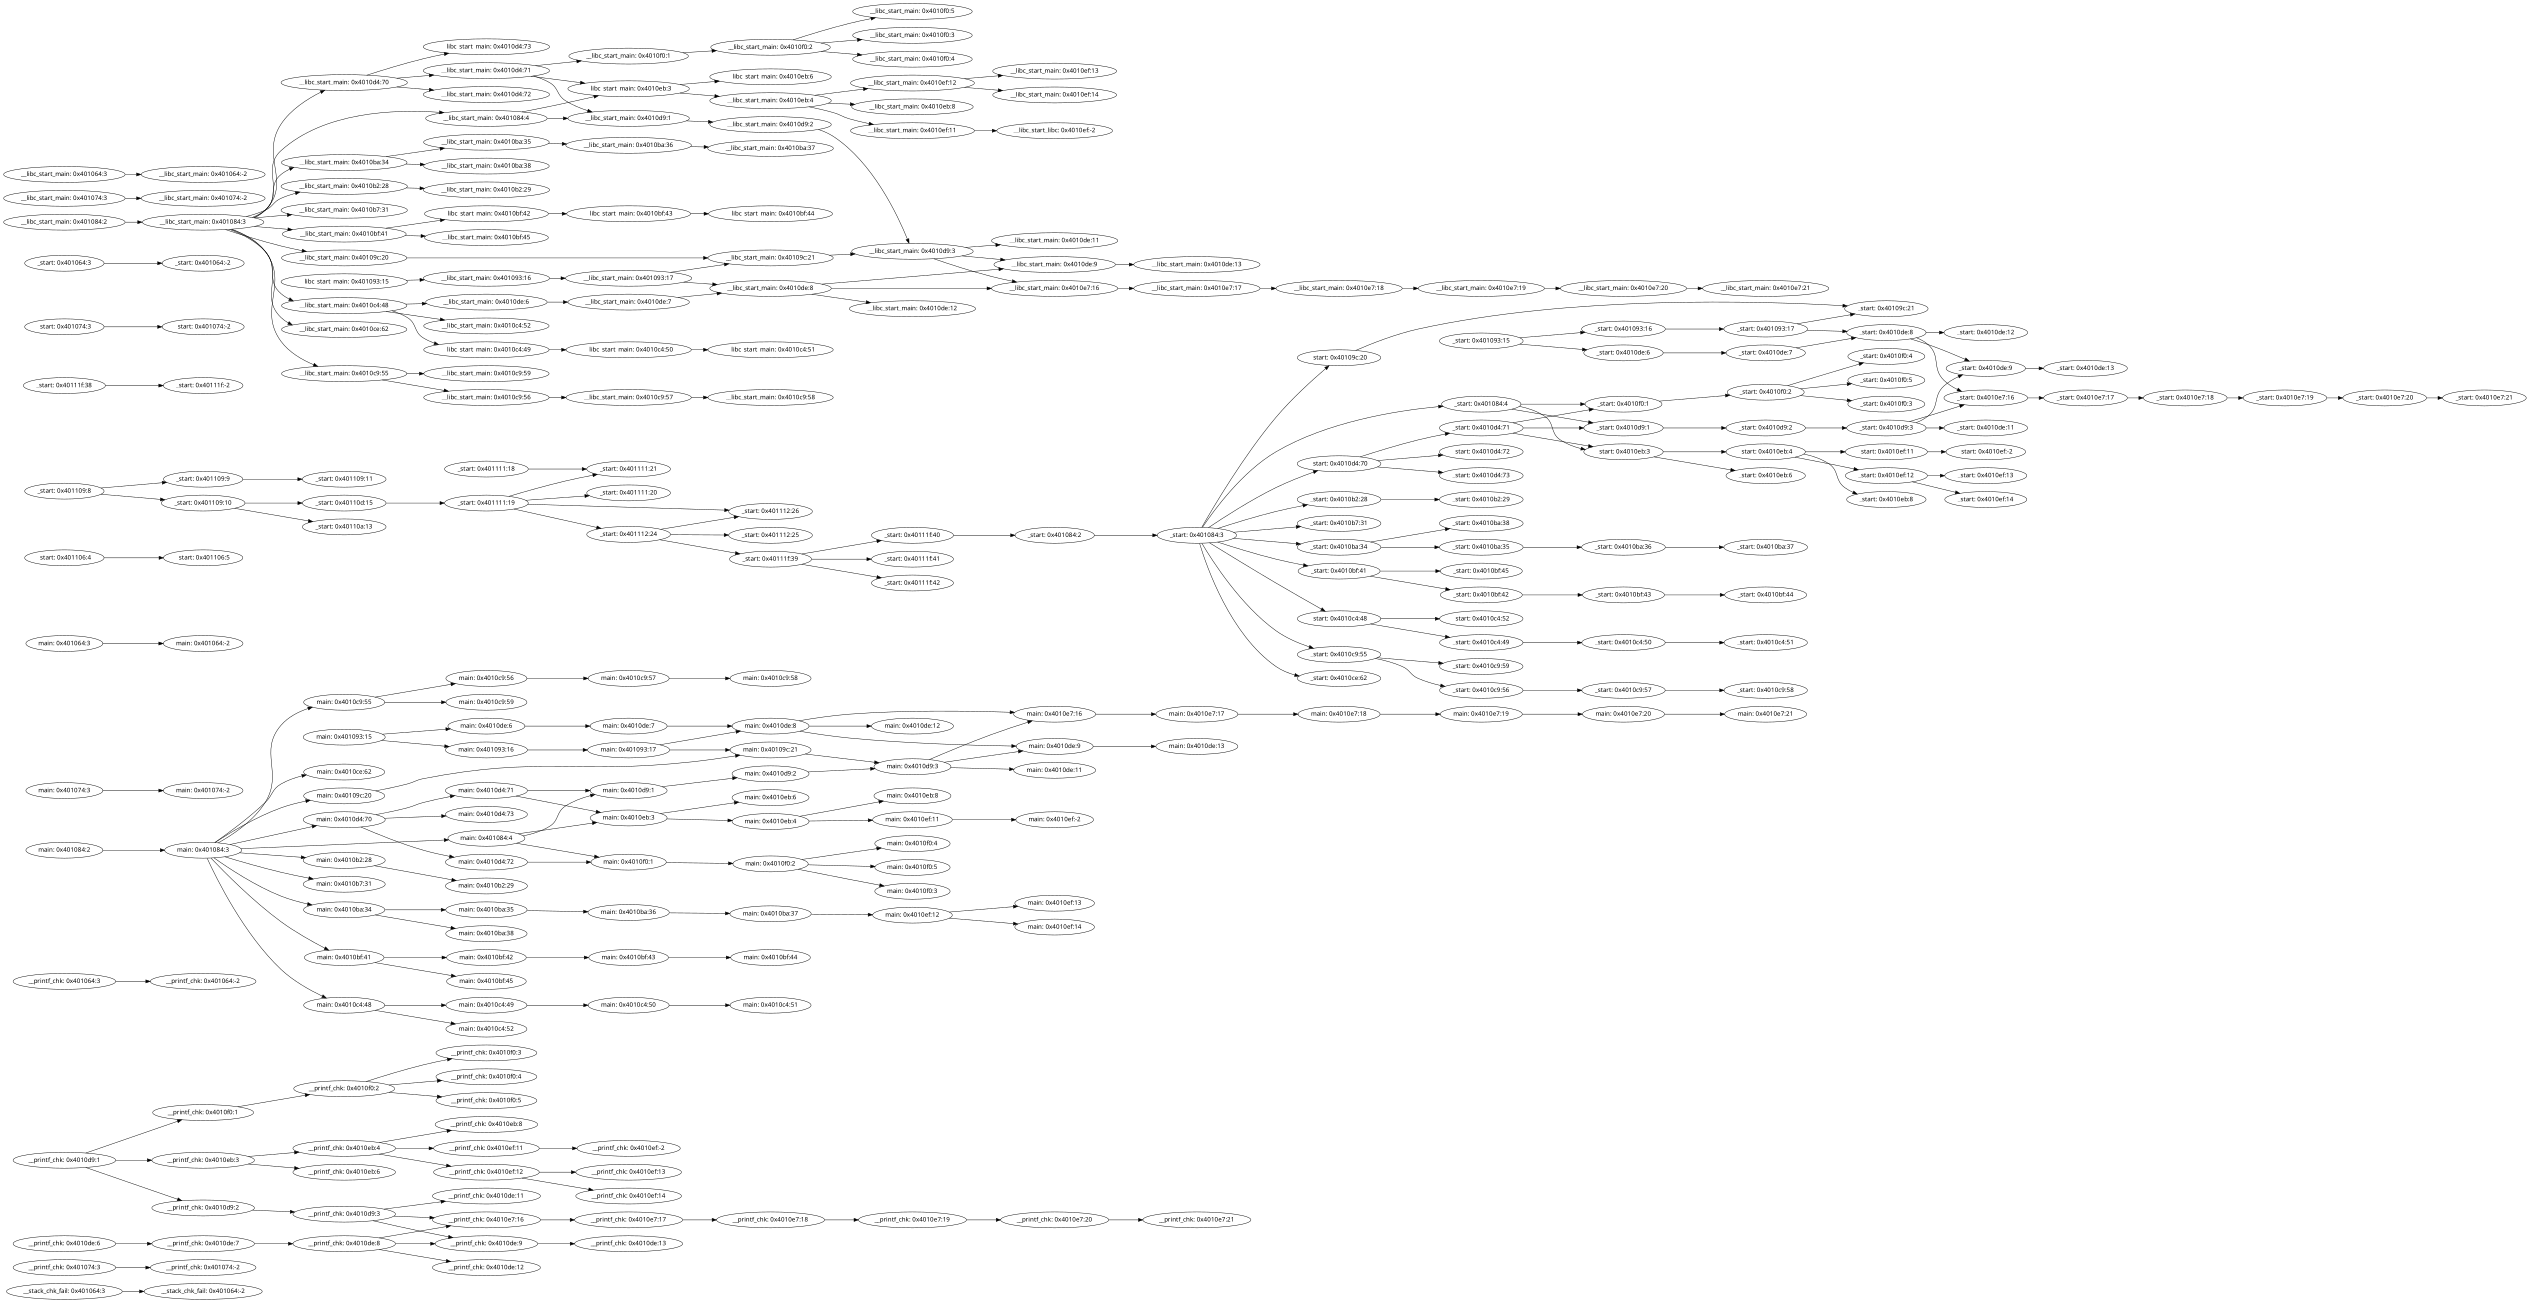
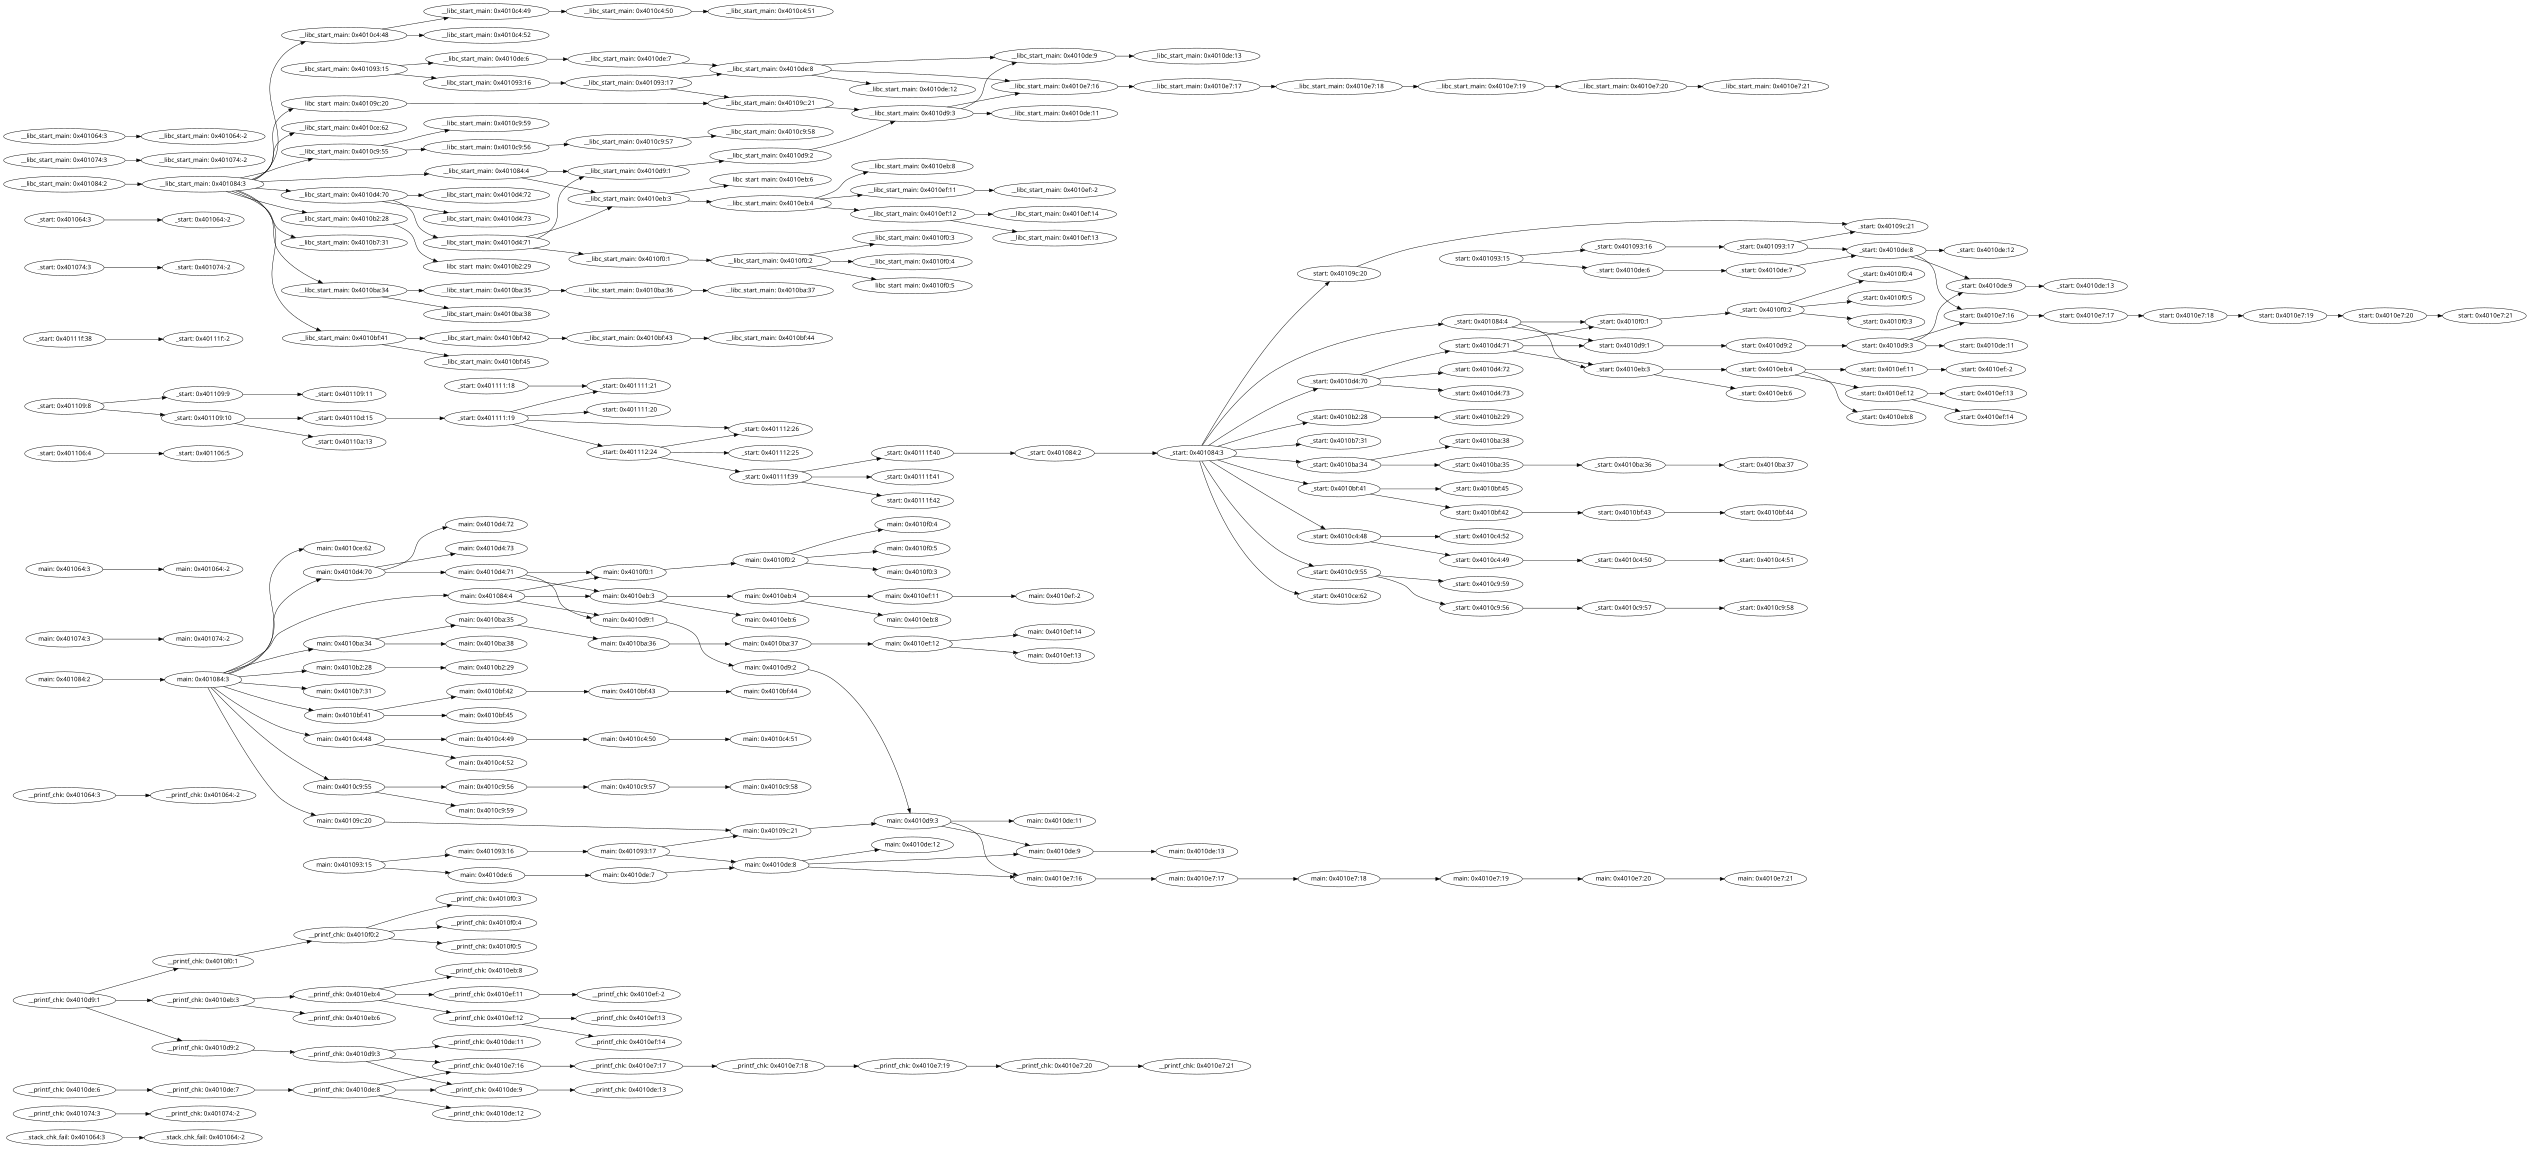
node "__libc_start_libc: 0x4010ef:-2": label "__libc_start_libc: 0x4010ef:-2" -> "__libc_start_main: 0x4010ef:-2"
edge "__libc_start_main: 0x4010c4:48" -> "__libc_start_main: 0x4010de:6": now "__libc_start_main: 0x401093:15" -> "__libc_start_main: 0x4010de:6"
edge "main: 0x4010d4:72" -> "main: 0x4010f0:1": now "main: 0x4010d4:71" -> "main: 0x4010f0:1"
